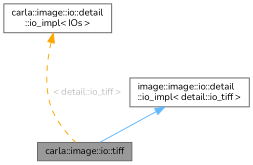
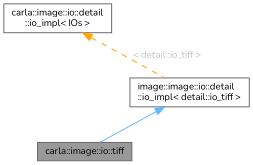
edge "carla::image::io::tiff" -> "carla::image::io::detail ::io_impl< IOs >": now "image::image::io::detail ::io_impl< detail::io_tiff >" -> "carla::image::io::detail ::io_impl< IOs >"
